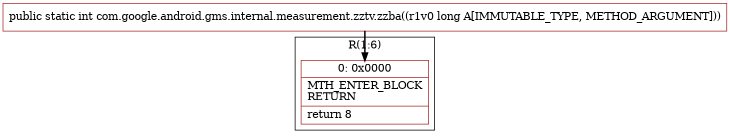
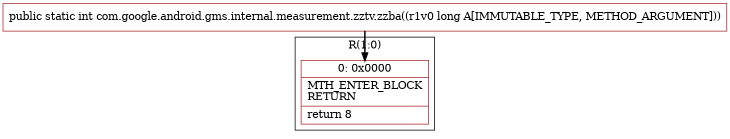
cluster "R(1:6)": label "R(1:6)" -> "R(1:0)"
